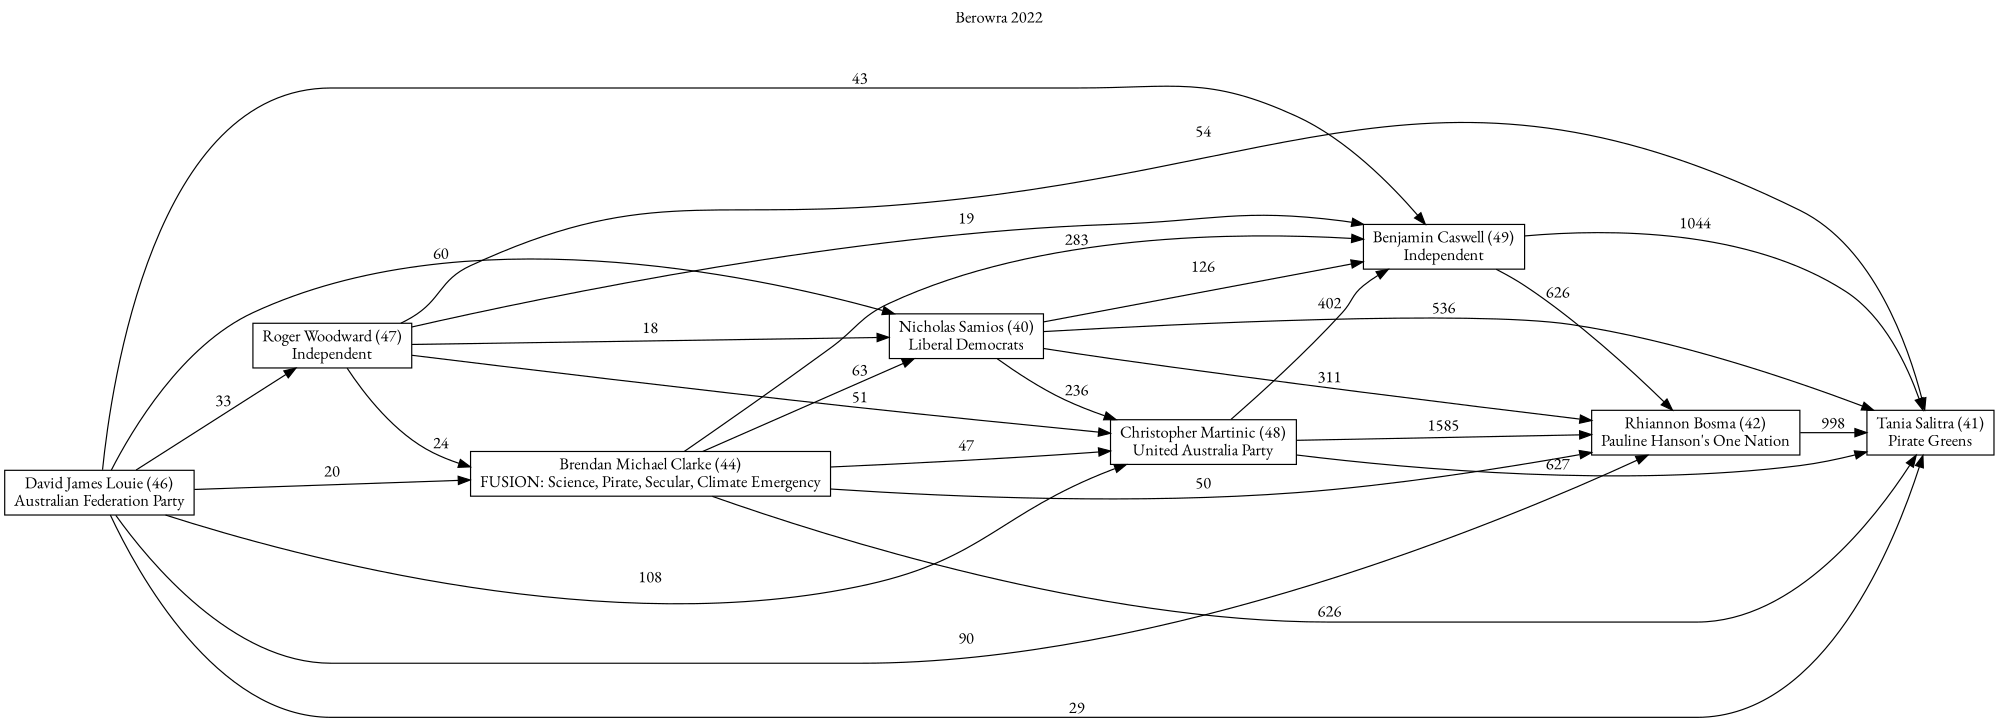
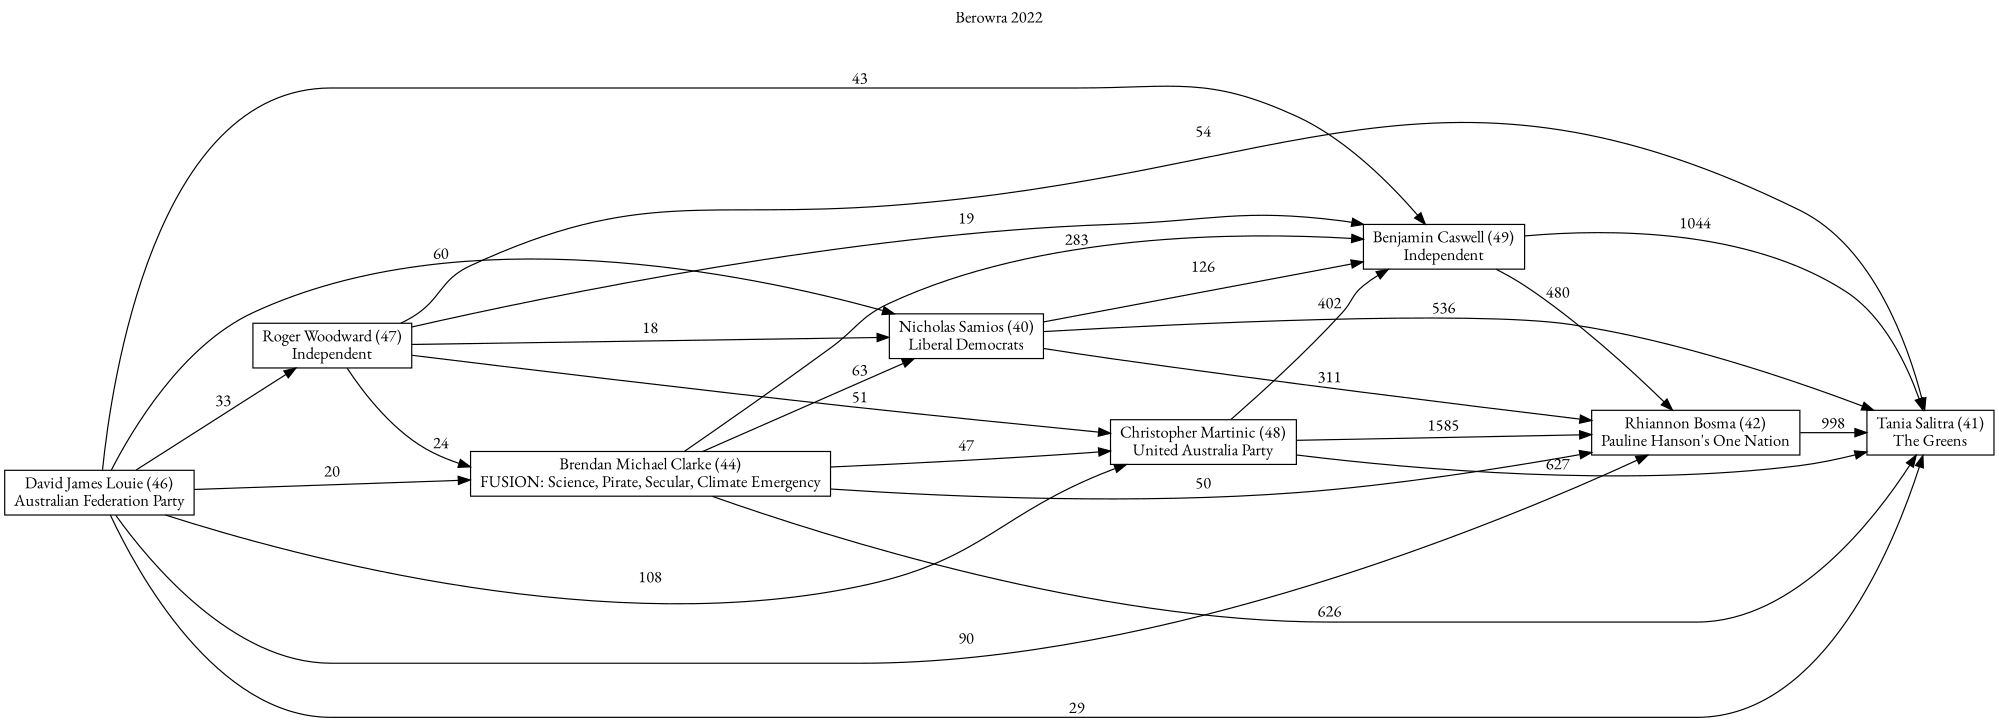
edge "Benjamin Caswell (49) Independent" -> "Rhiannon Bosma (42) Pauline Hanson's One Nation": label "626" -> "480"
edge "Nicholas Samios (40) Liberal Democrats" -> "Christopher Martinic (48) United Australia Party": removed, label "236"
node "Tania Salitra (41) Pirate Greens": label "Tania Salitra (41) Pirate Greens" -> "Tania Salitra (41) The Greens"
